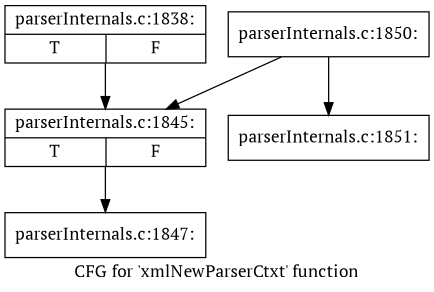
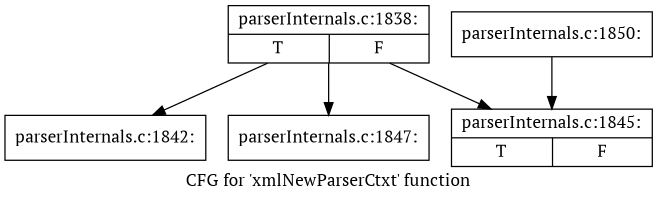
node "parserInternals.c:1842:": added
node "parserInternals.c:1851:": removed
edge "parserInternals.c:1845:" -> "parserInternals.c:1847:": now "parserInternals.c:1838:" -> "parserInternals.c:1847:"
